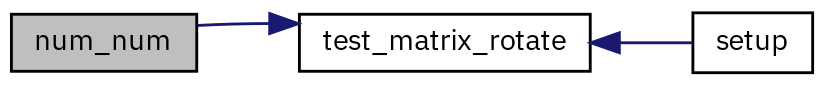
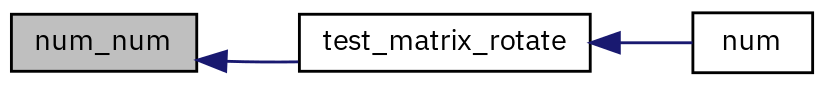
edge "num_num" -> "test_matrix_rotate": reversed
node "setup": label "setup" -> "num"
